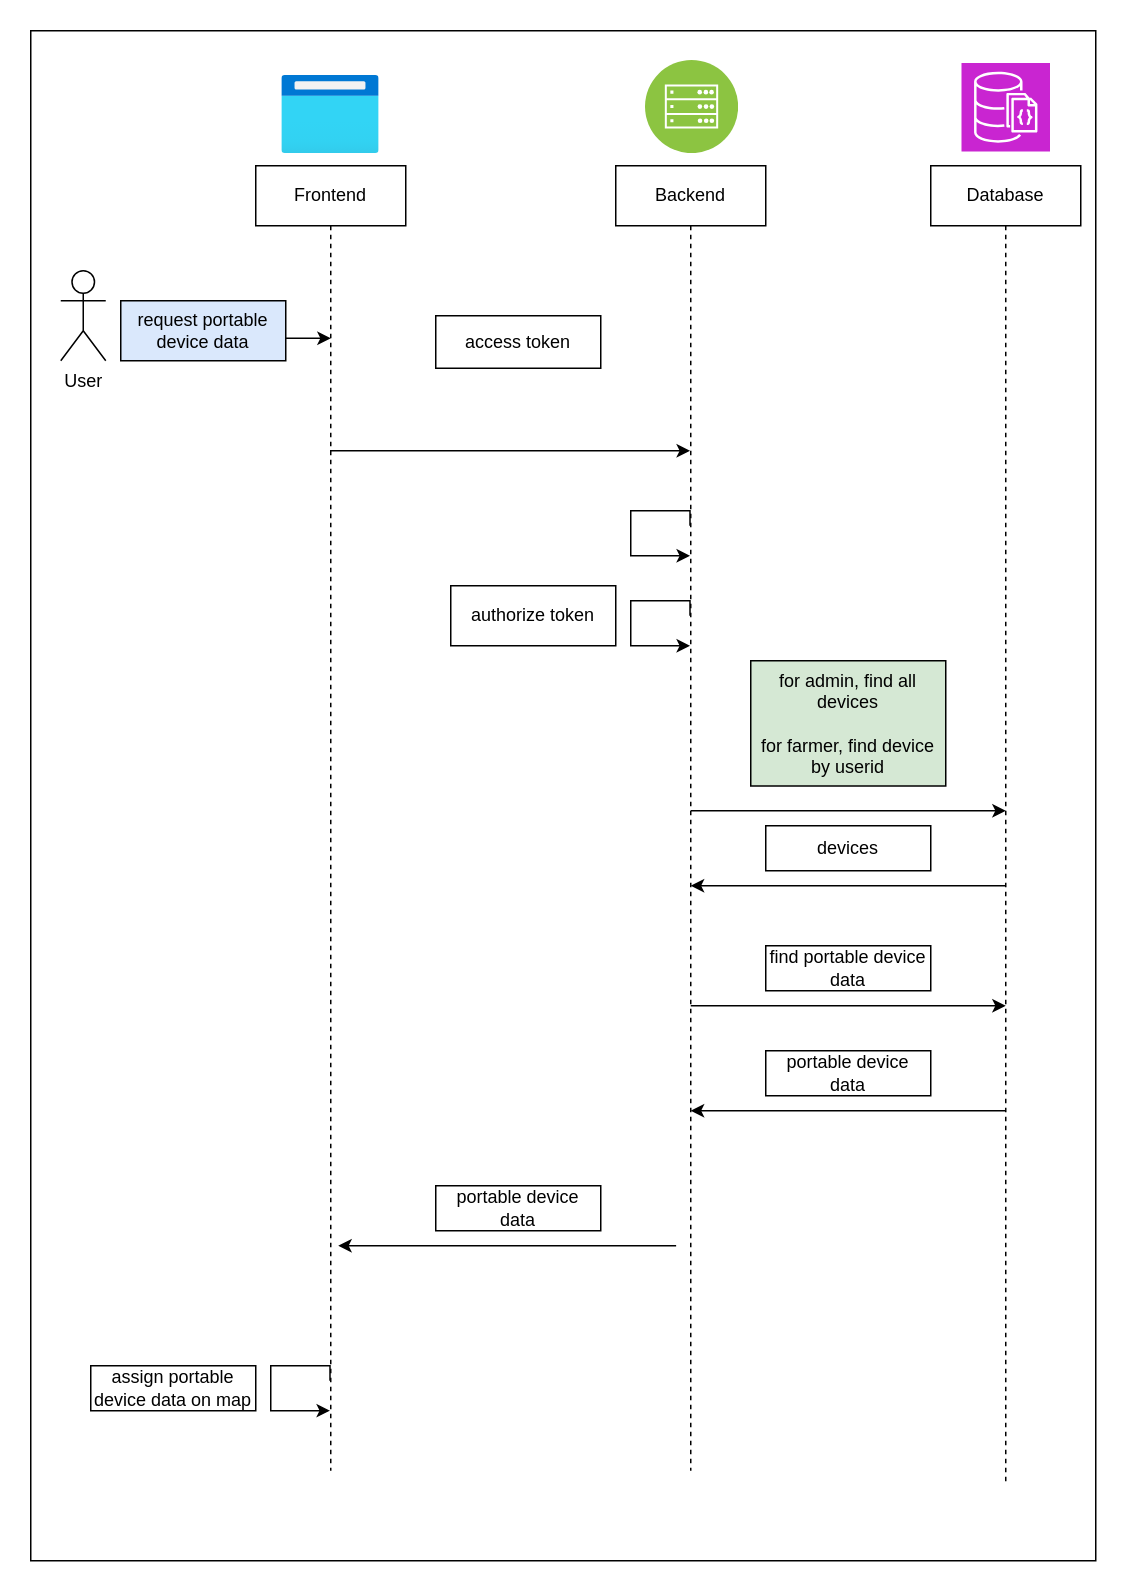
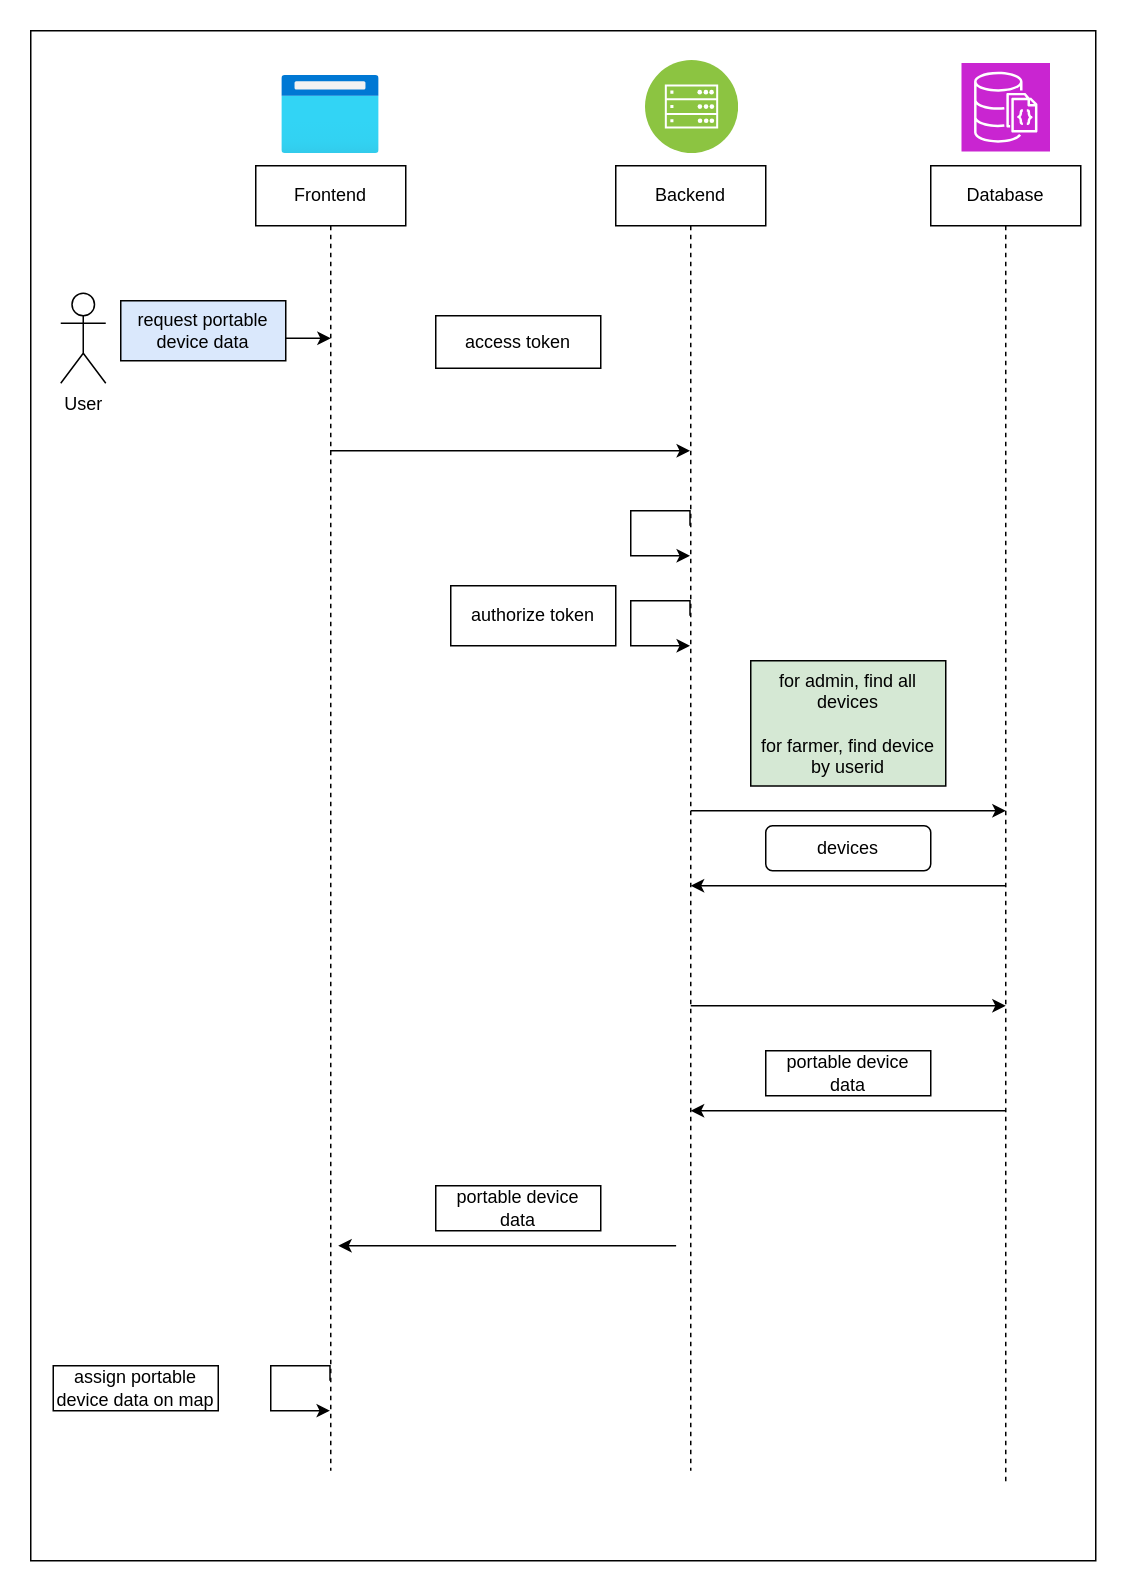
node "User": moved (83, 316) -> (83, 338)
node "devices": shape rectangle -> rounded rectangle
node "find portable device data": removed
node "assign portable device data on map": moved (173, 1388) -> (136, 1388)
